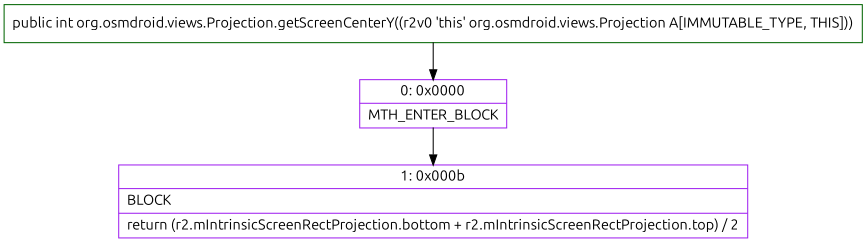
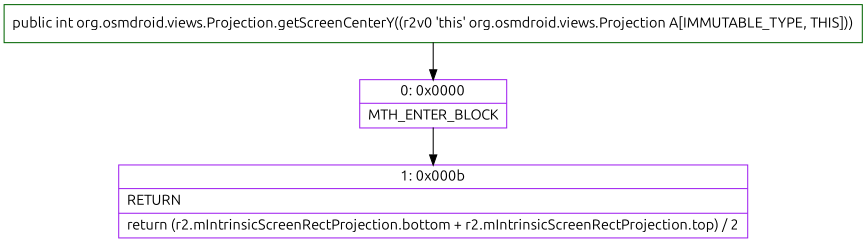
node "1: 0x000b": text "BLOCK" -> "RETURN"
